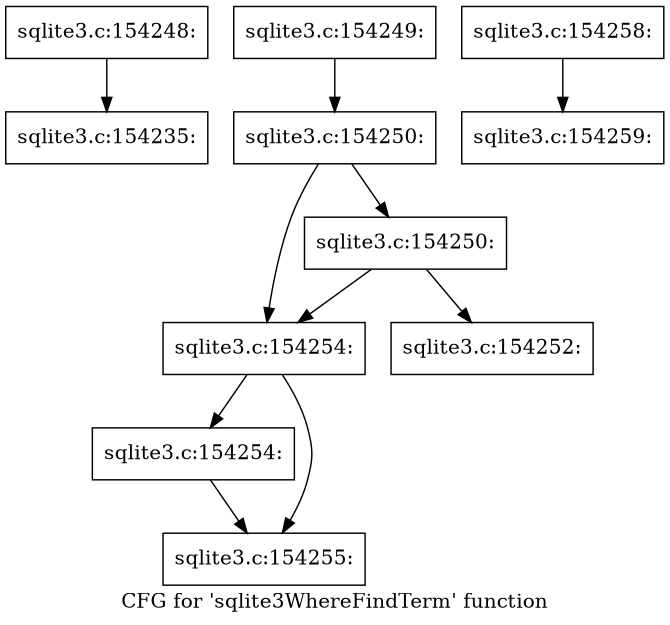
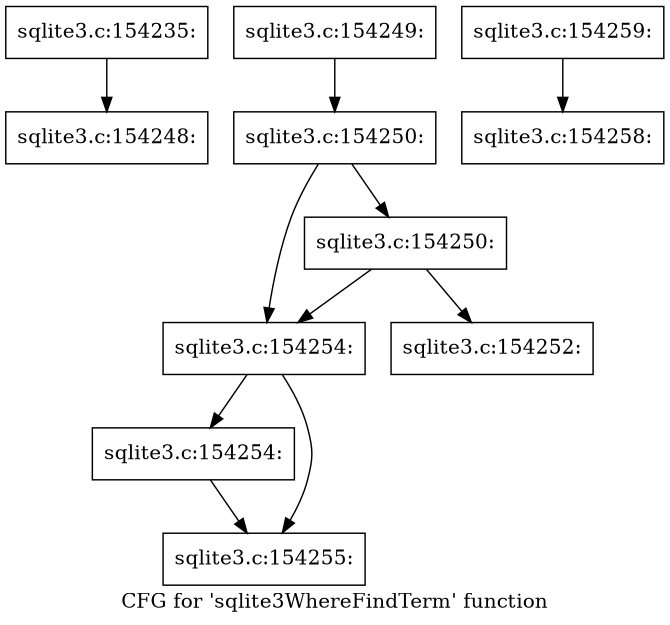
edge "sqlite3.c:154248:" -> "sqlite3.c:154235:": reversed
edge "sqlite3.c:154258:" -> "sqlite3.c:154259:": reversed
